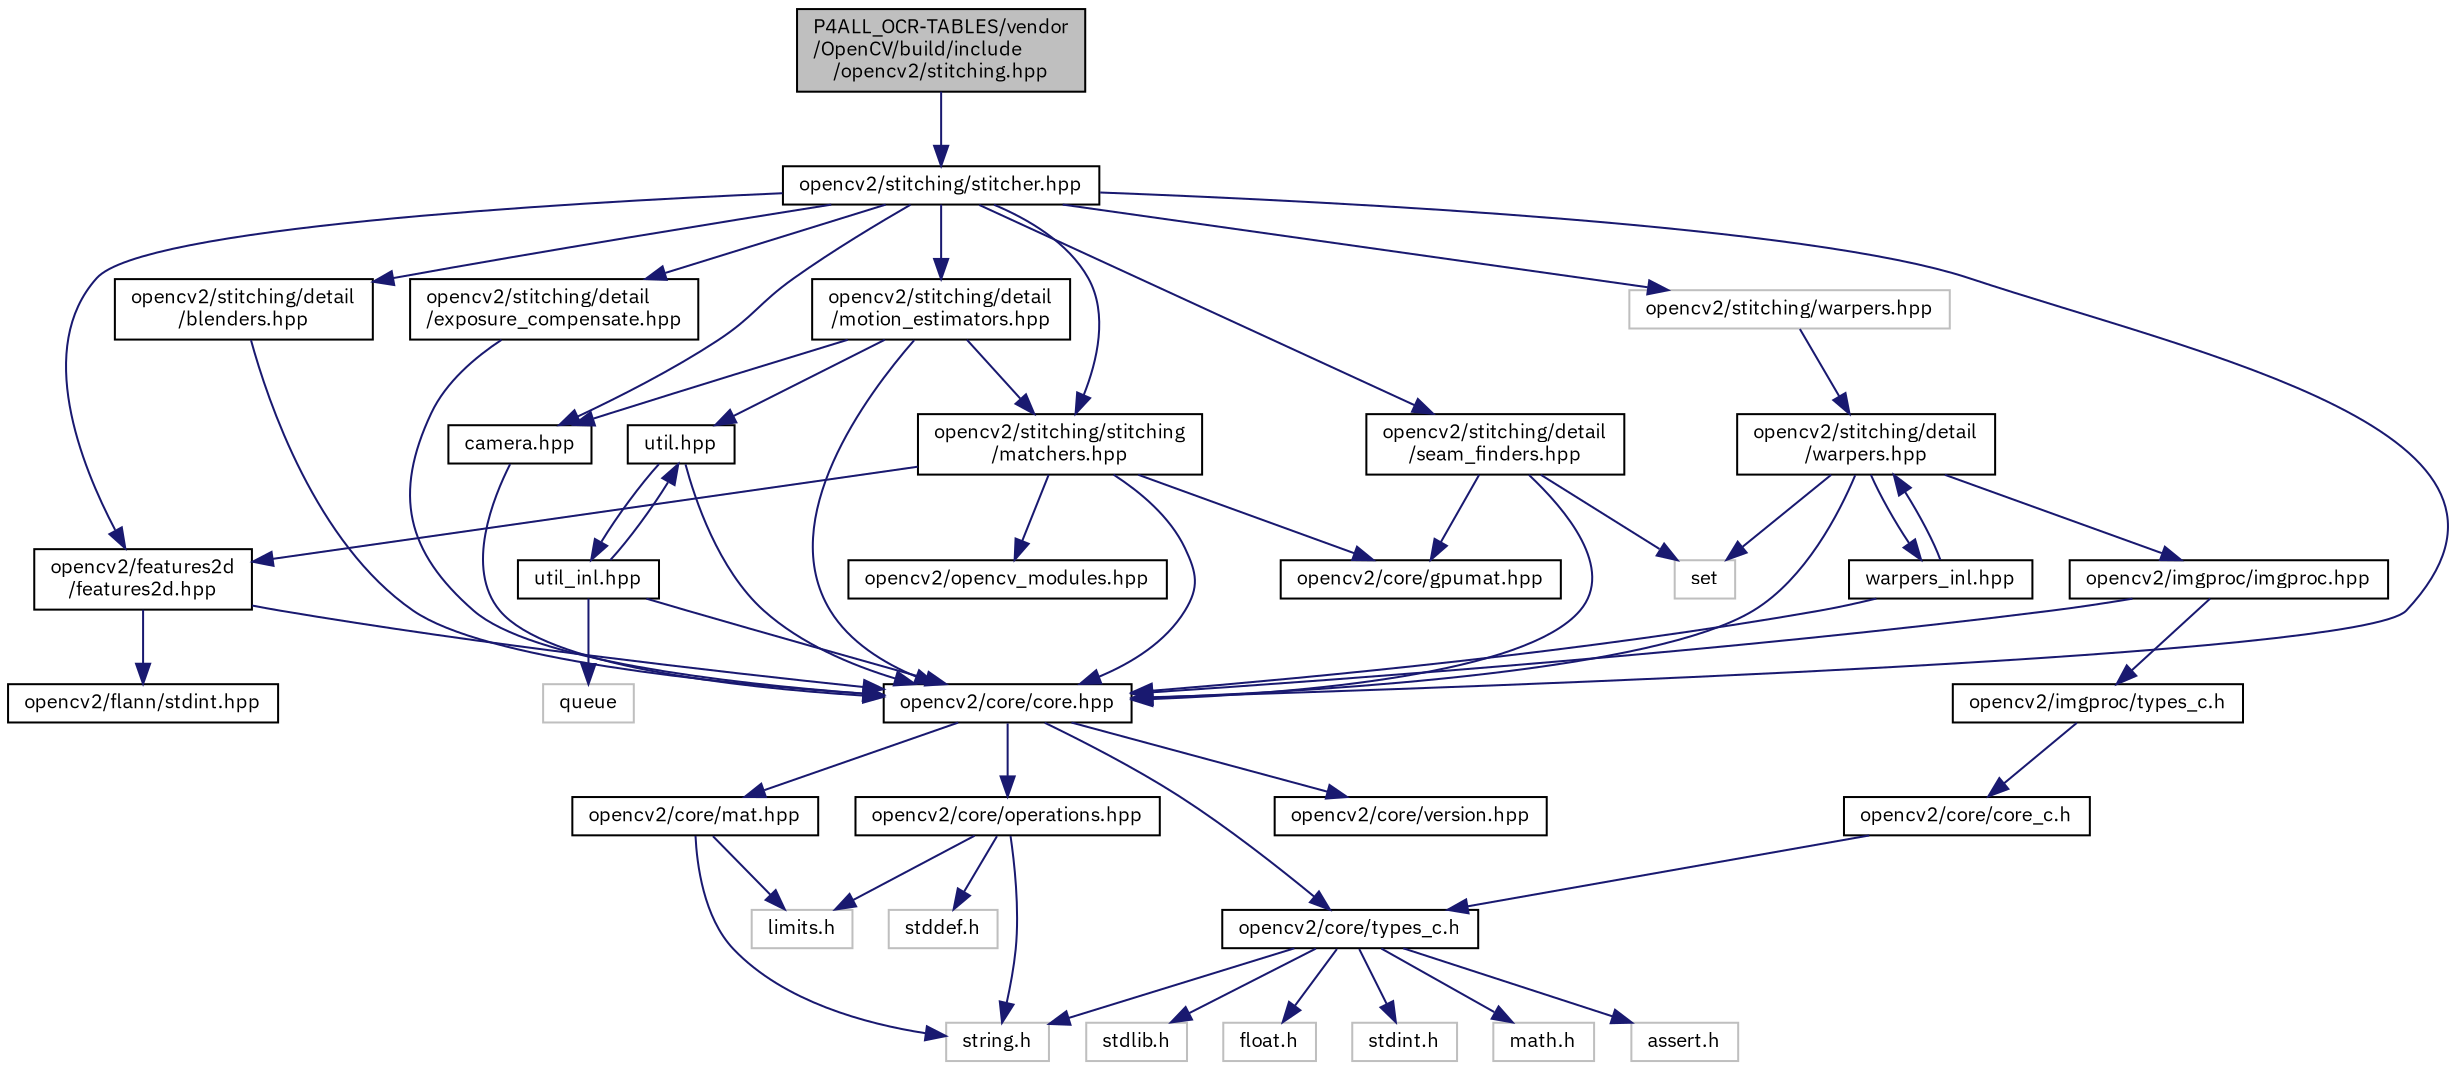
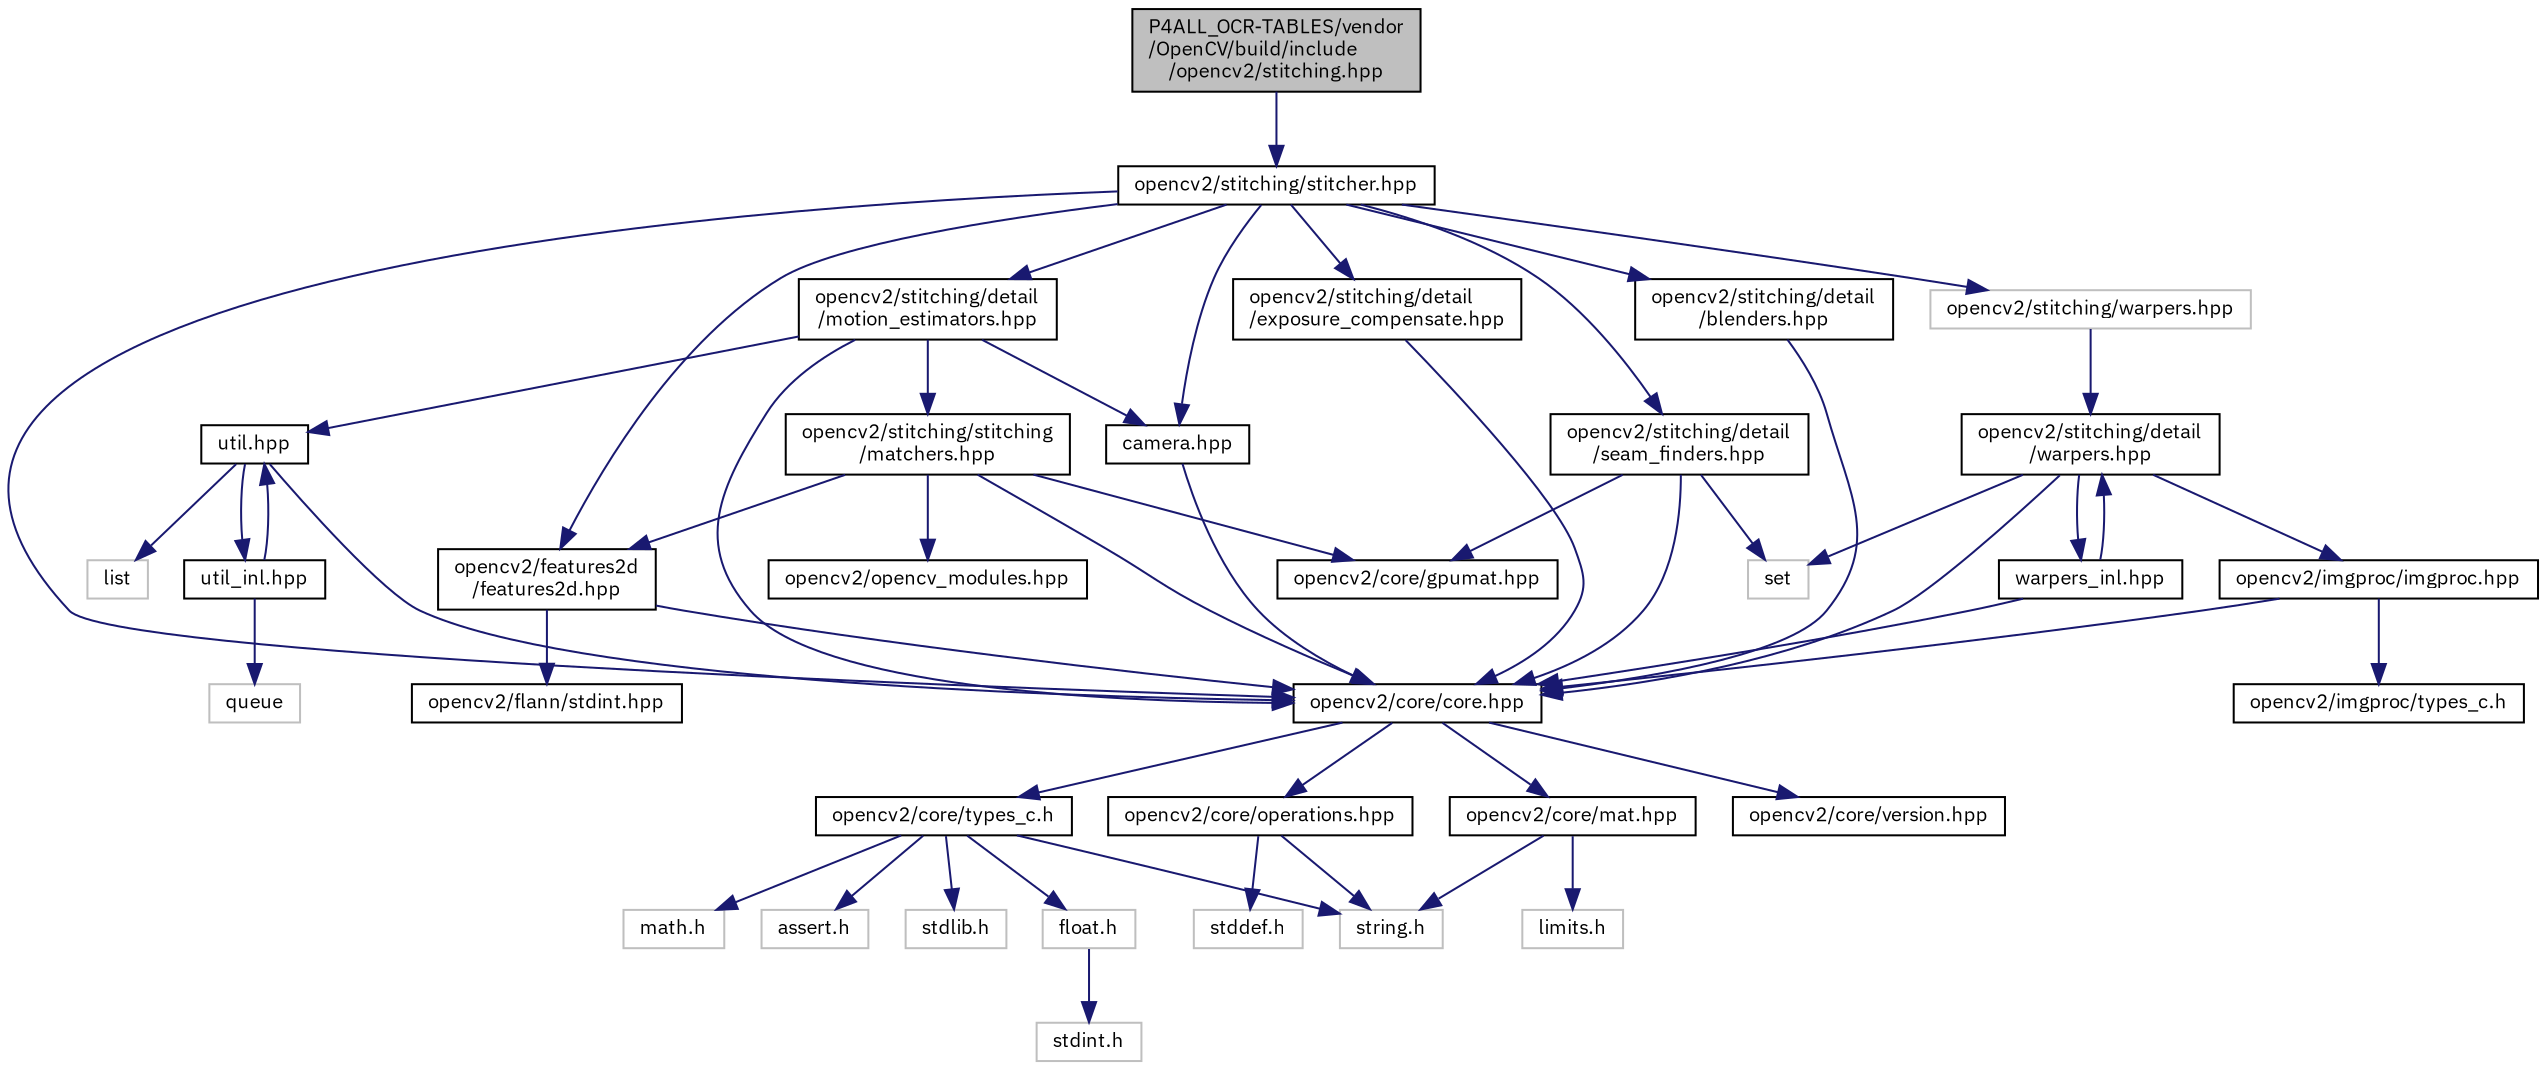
edge "opencv2/stitching/stitcher.hpp" -> "opencv2/stitching/stitching /matchers.hpp": removed
node "list": added
edge "util_inl.hpp" -> "opencv2/core/core.hpp": removed
node "opencv2/core/core_c.h": removed
edge "opencv2/core/operations.hpp" -> "limits.h": removed
edge "opencv2/core/types_c.h" -> "stdint.h": now "float.h" -> "stdint.h"
